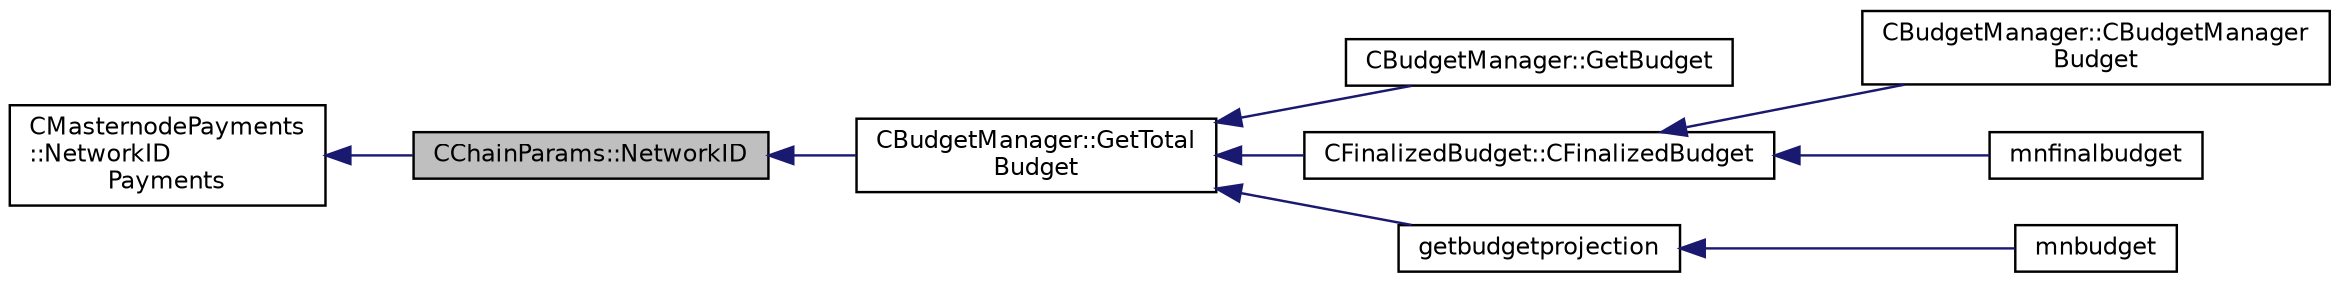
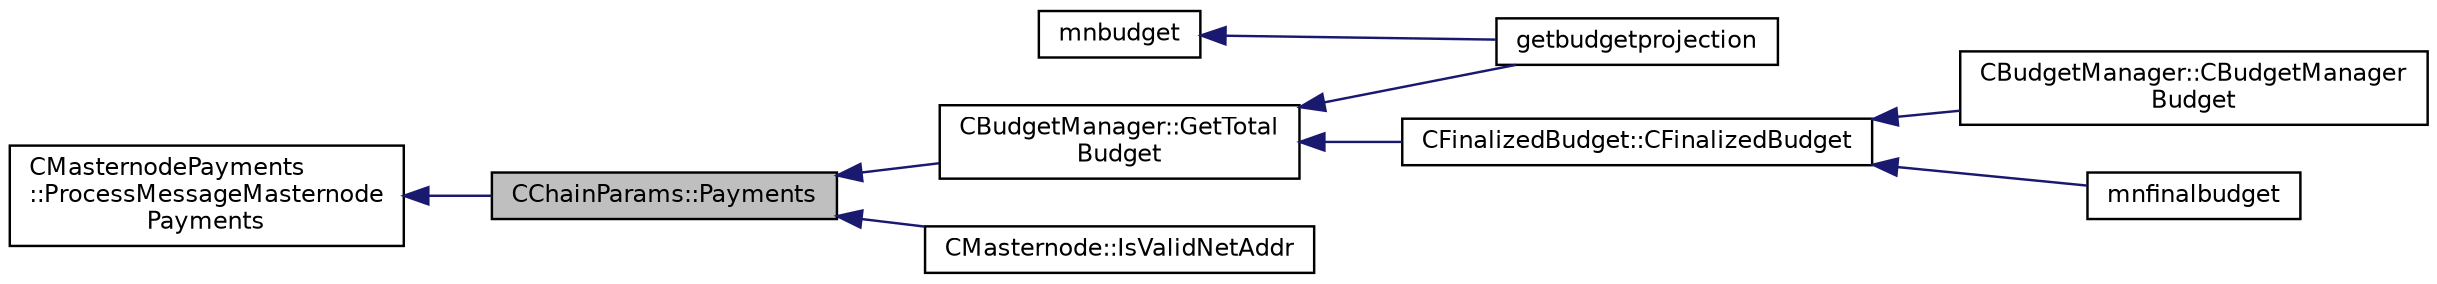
node "CBudgetManager::GetBudget": removed
node "CMasternodePayments ::NetworkID Payments": label "CMasternodePayments ::NetworkID Payments" -> "CMasternodePayments ::ProcessMessageMasternode Payments"
node "CChainParams::NetworkID": label "CChainParams::NetworkID" -> "CChainParams::Payments"
edge "mnbudget" -> "getbudgetprojection": reversed
node "CMasternode::IsValidNetAddr": added
